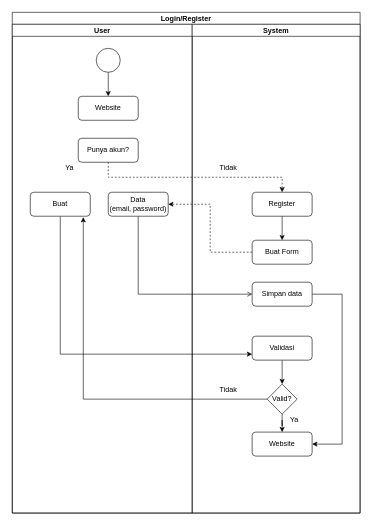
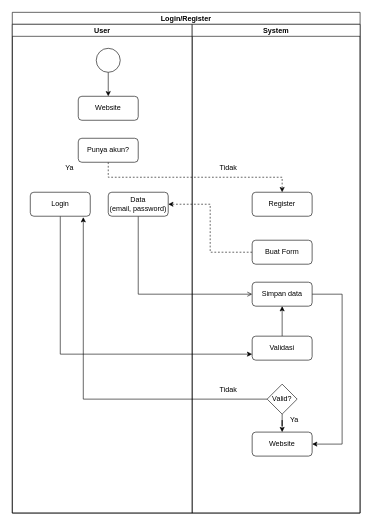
node "Buat": label "Buat" -> "Login"
edge "Register" -> "Buat Form": removed
edge "Validasi" -> "Valid?": now "Validasi" -> "Simpan data"
